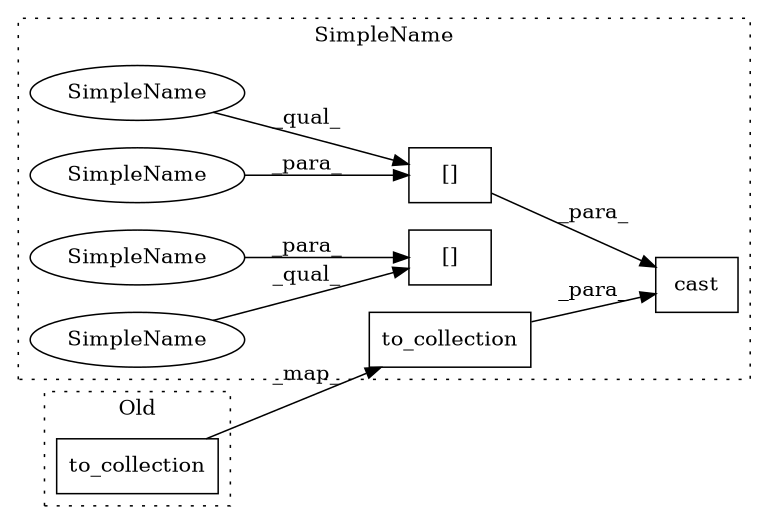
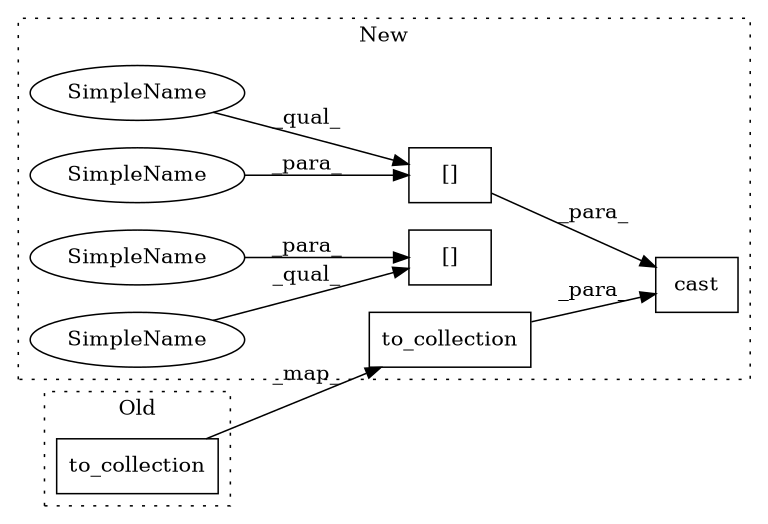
cluster "SimpleName": label "SimpleName" -> "New"
